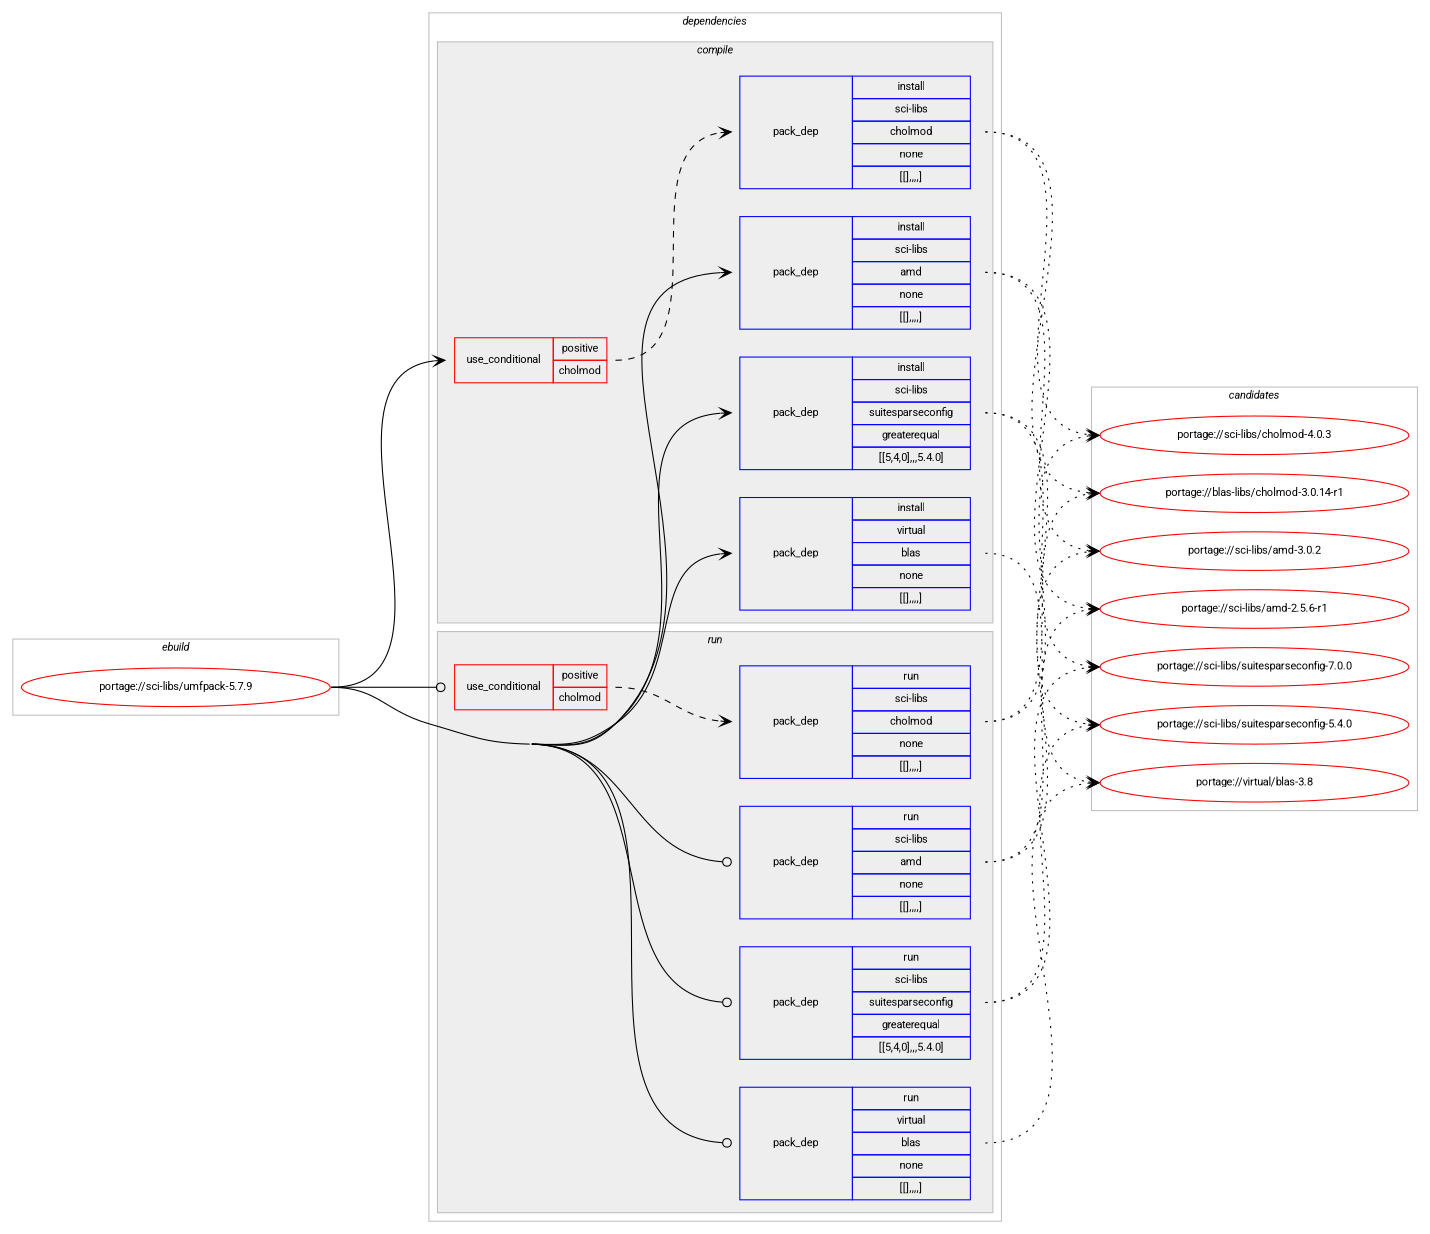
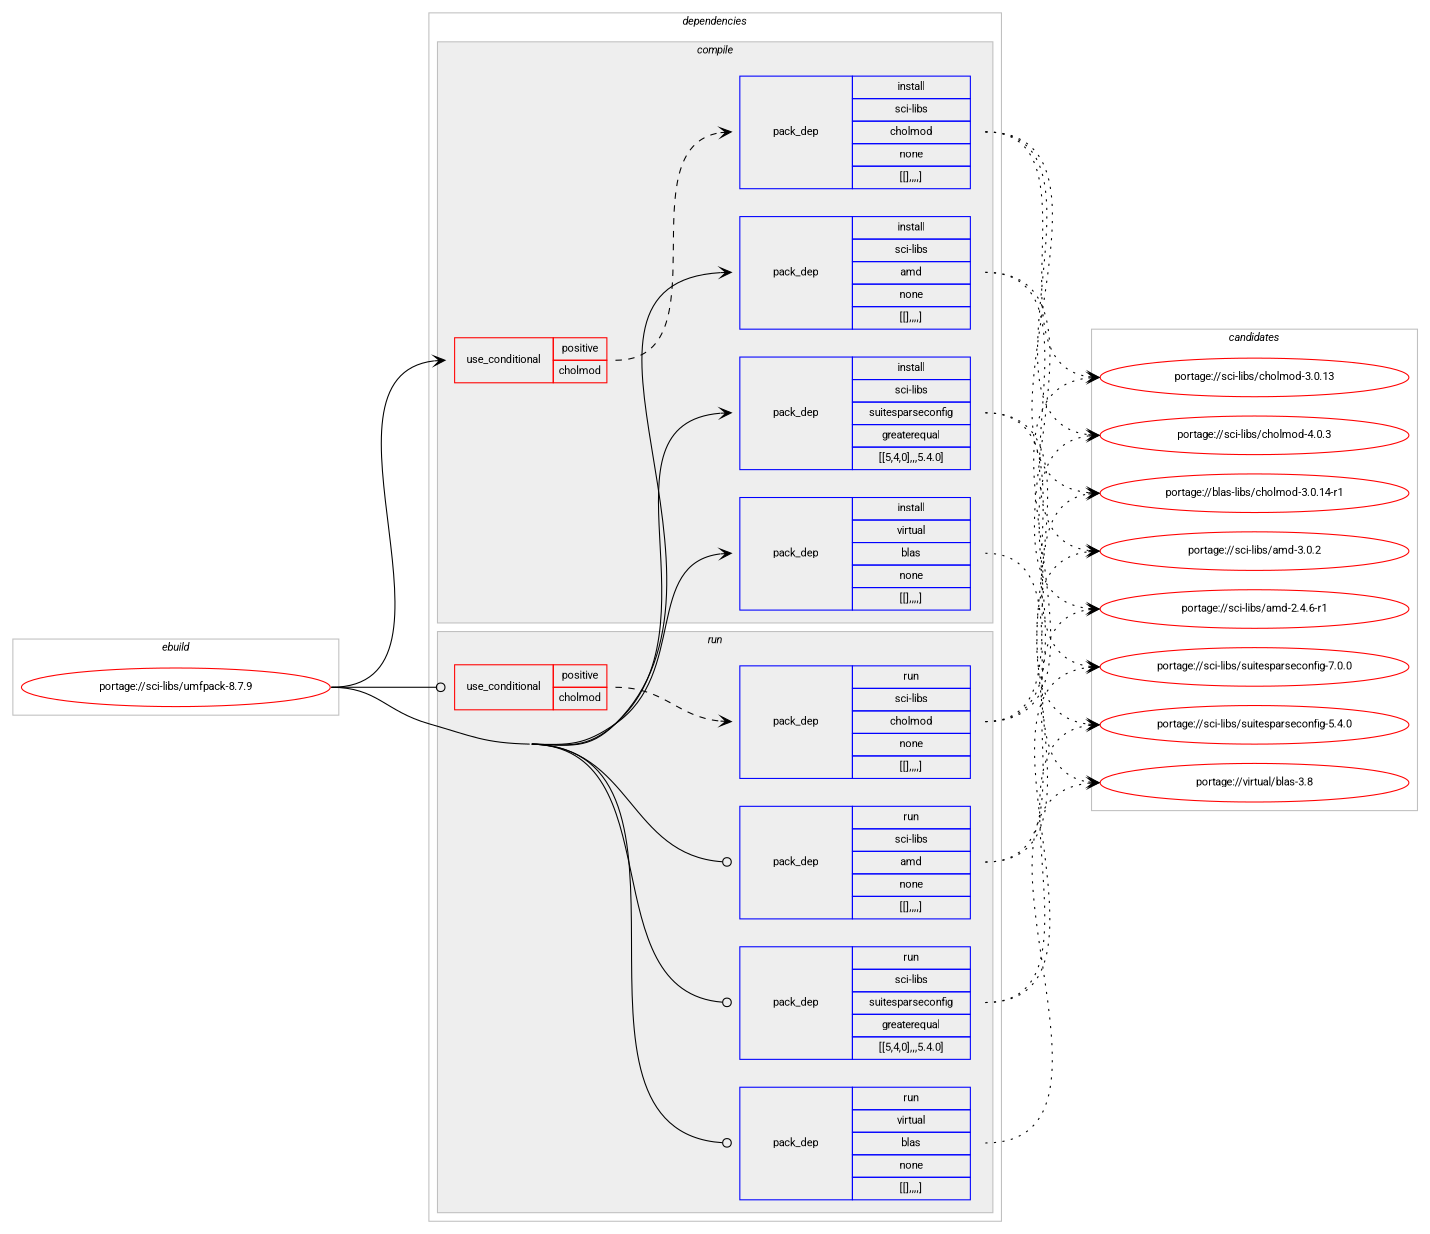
node "portage://sci-libs/cholmod-3.0.13": added
node "portage://sci-libs/amd-2.5.6-r1": label "portage://sci-libs/amd-2.5.6-r1" -> "portage://sci-libs/amd-2.4.6-r1"
node "portage://sci-libs/umfpack-5.7.9": label "portage://sci-libs/umfpack-5.7.9" -> "portage://sci-libs/umfpack-8.7.9"
